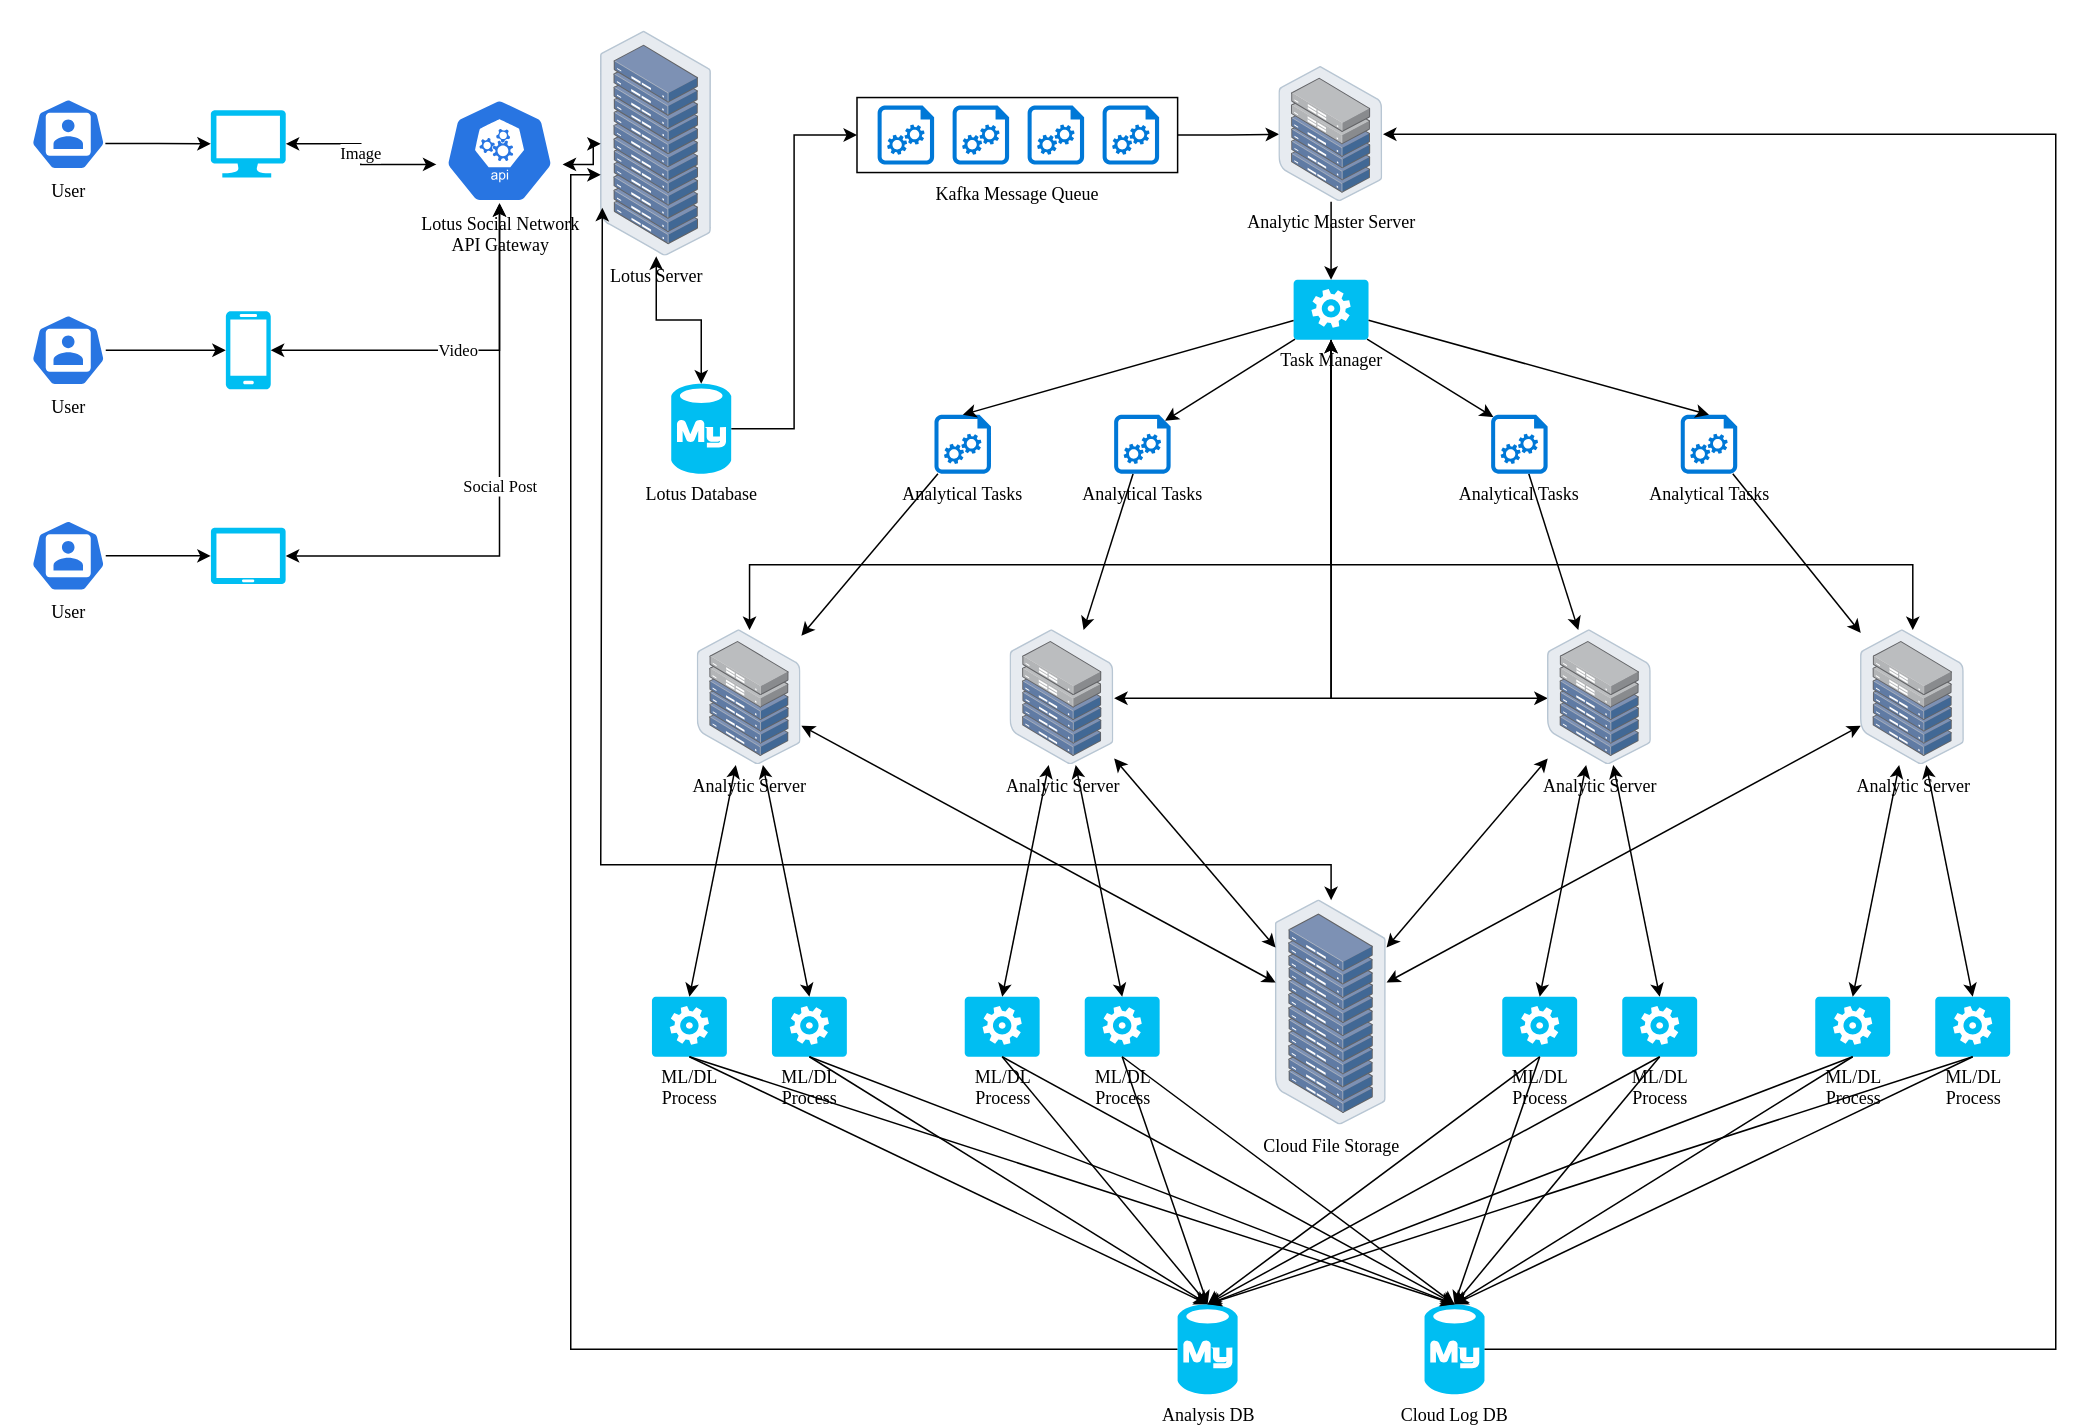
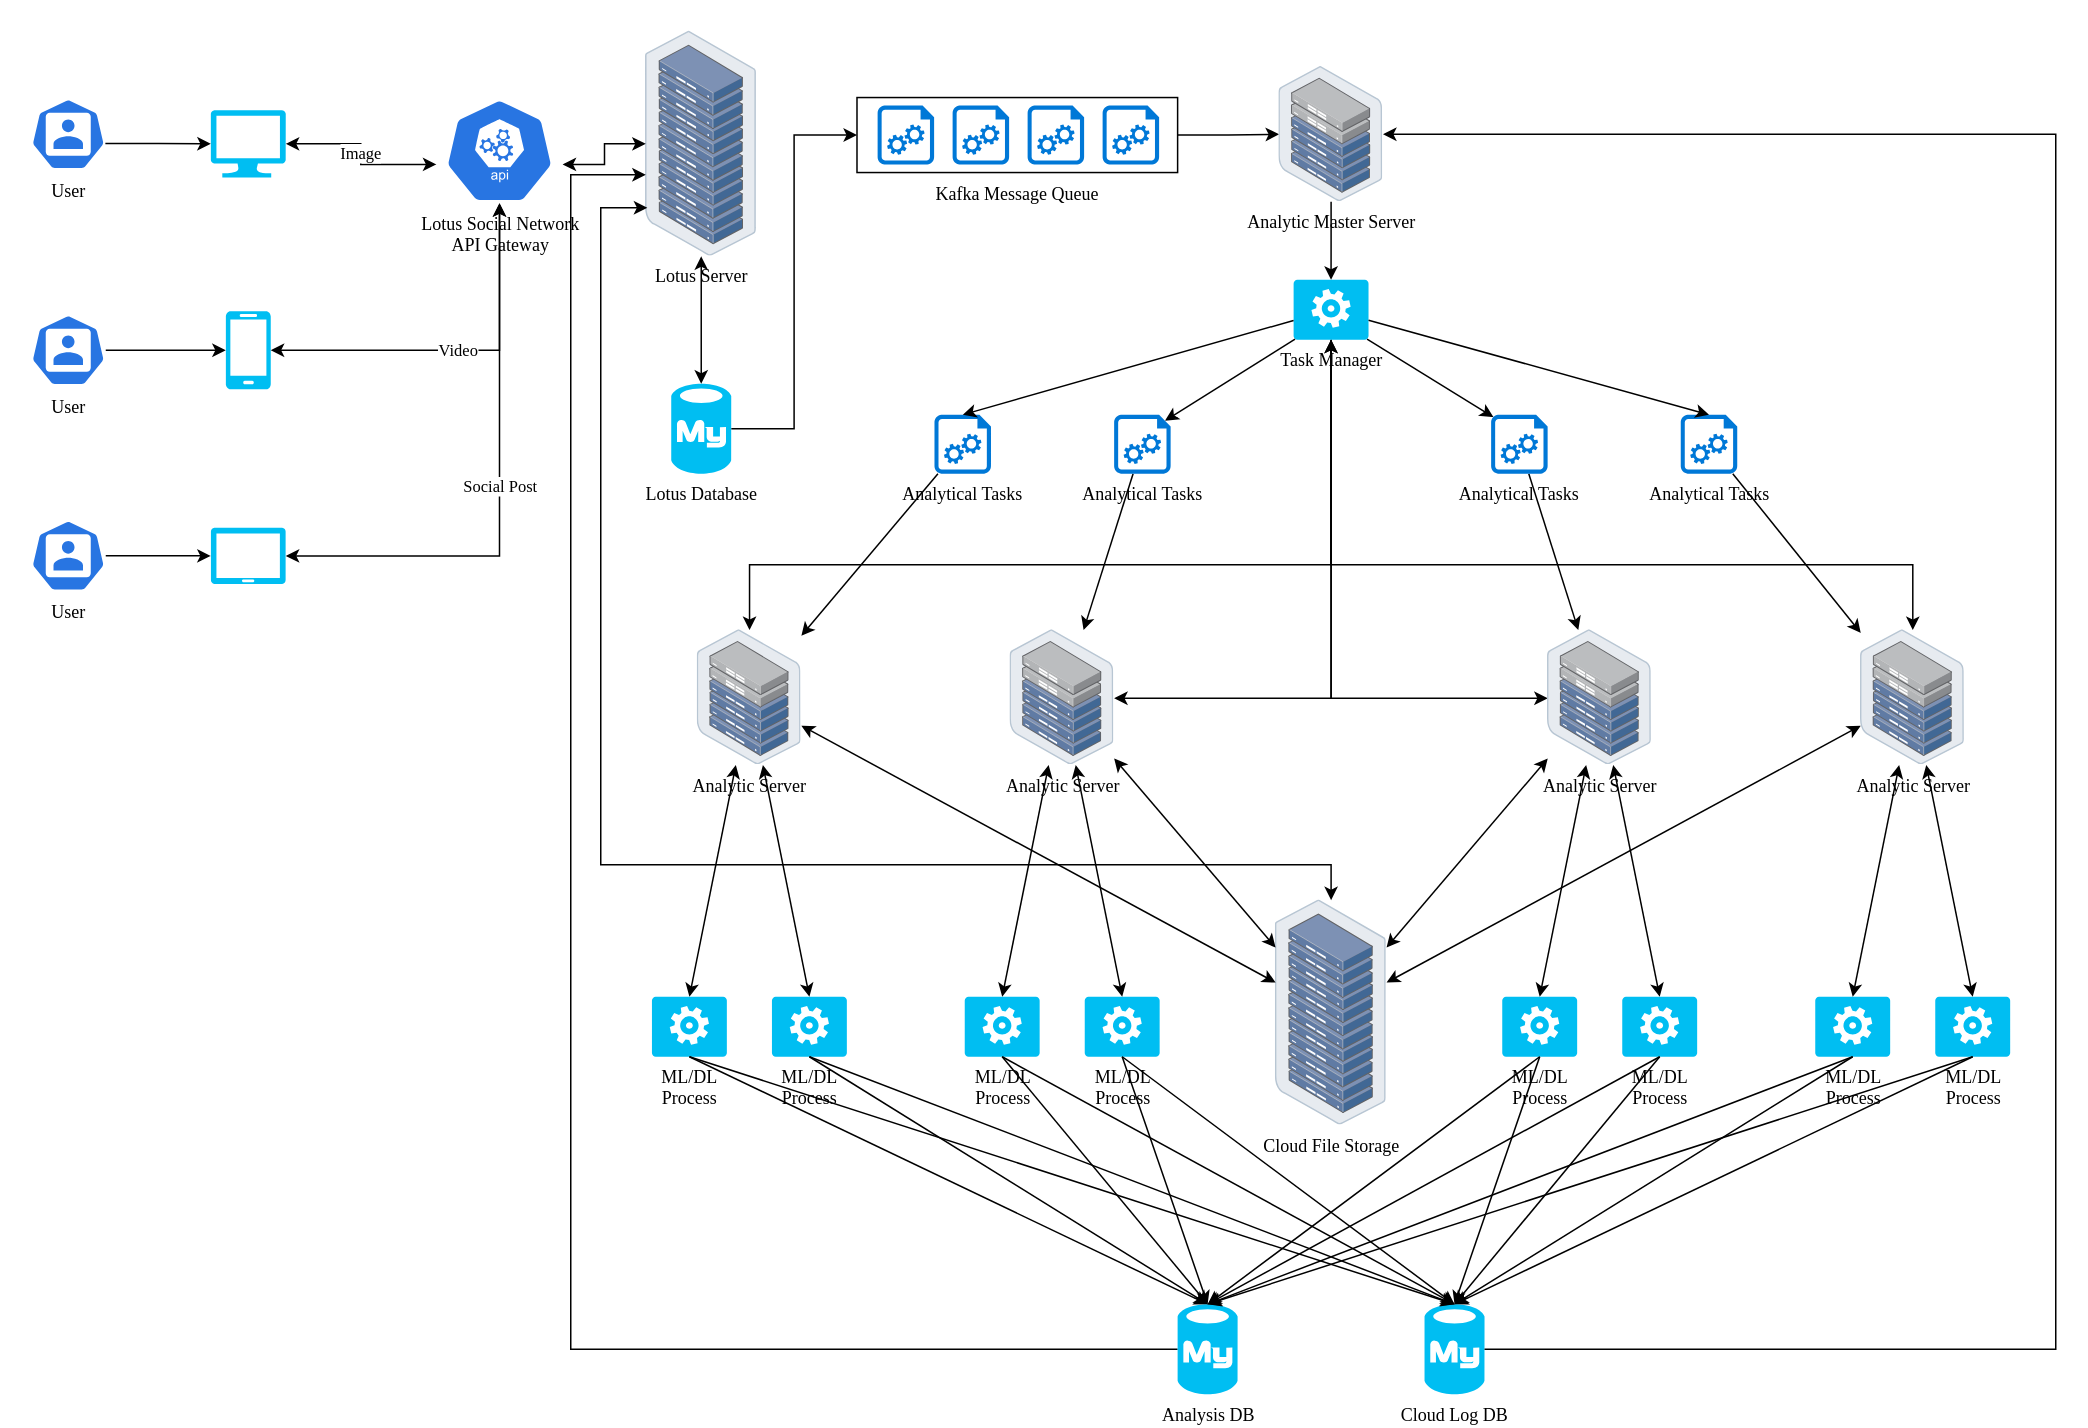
node "Lotus Server": moved (656, 144) -> (701, 144)
